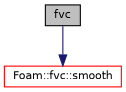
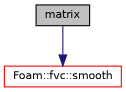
node "fvc": label "fvc" -> "matrix"
